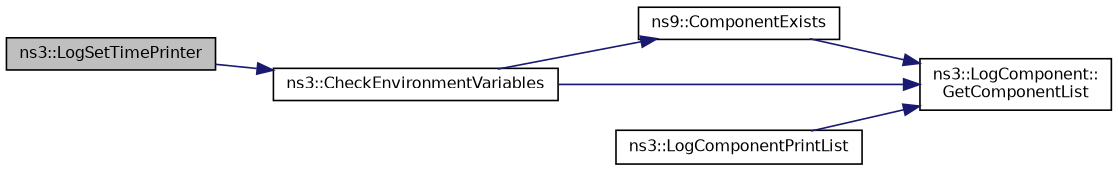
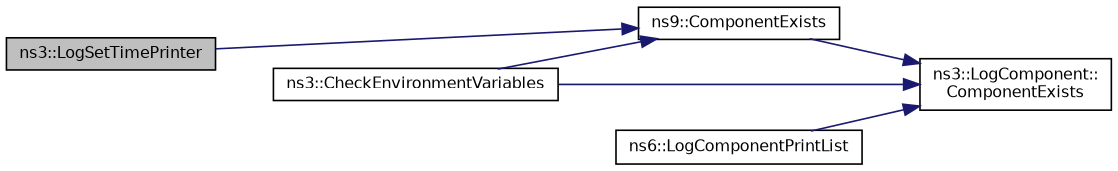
edge "ns3::LogSetTimePrinter" -> "ns3::CheckEnvironmentVariables": now "ns3::LogSetTimePrinter" -> "ns9::ComponentExists"
node "ns3::LogComponent:: GetComponentList": label "ns3::LogComponent:: GetComponentList" -> "ns3::LogComponent:: ComponentExists"
node "ns3::LogComponentPrintList": label "ns3::LogComponentPrintList" -> "ns6::LogComponentPrintList"
